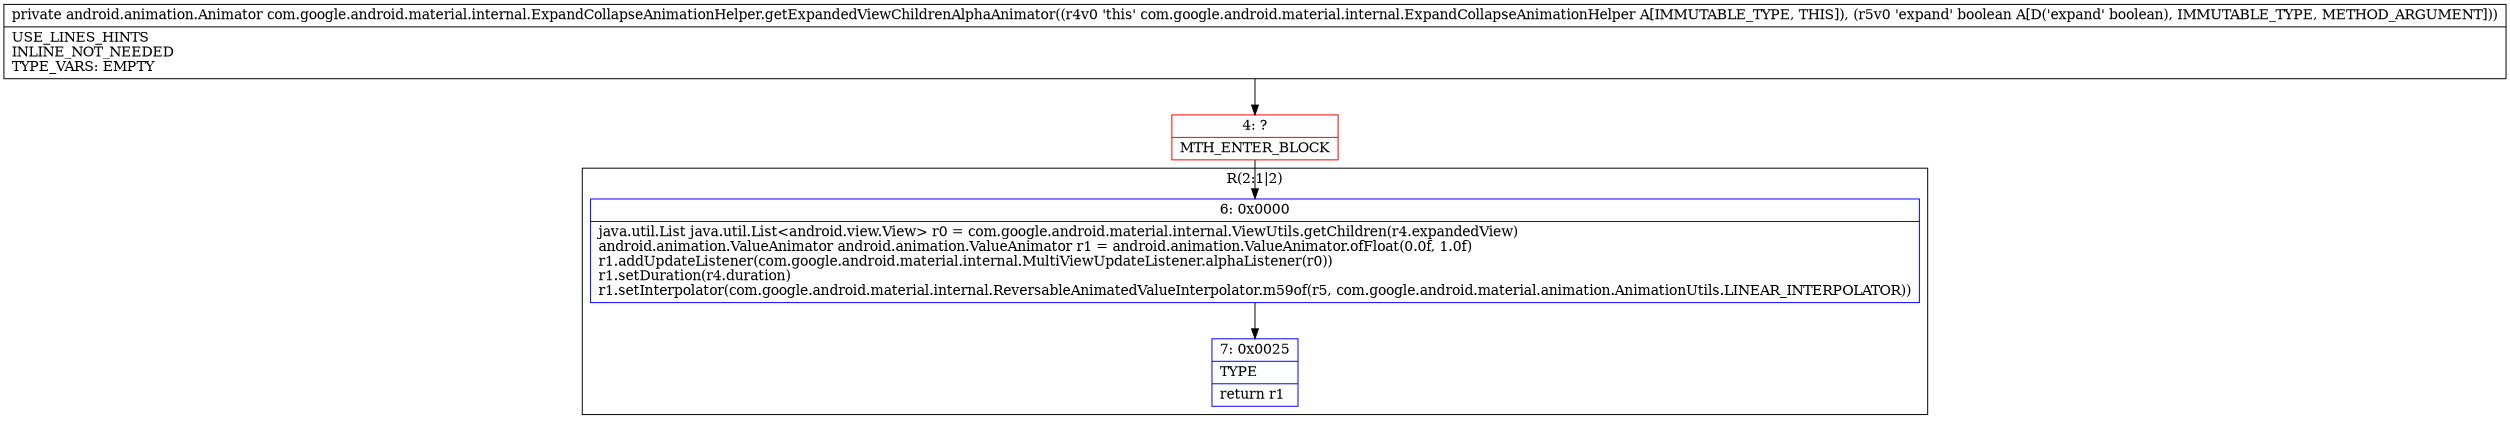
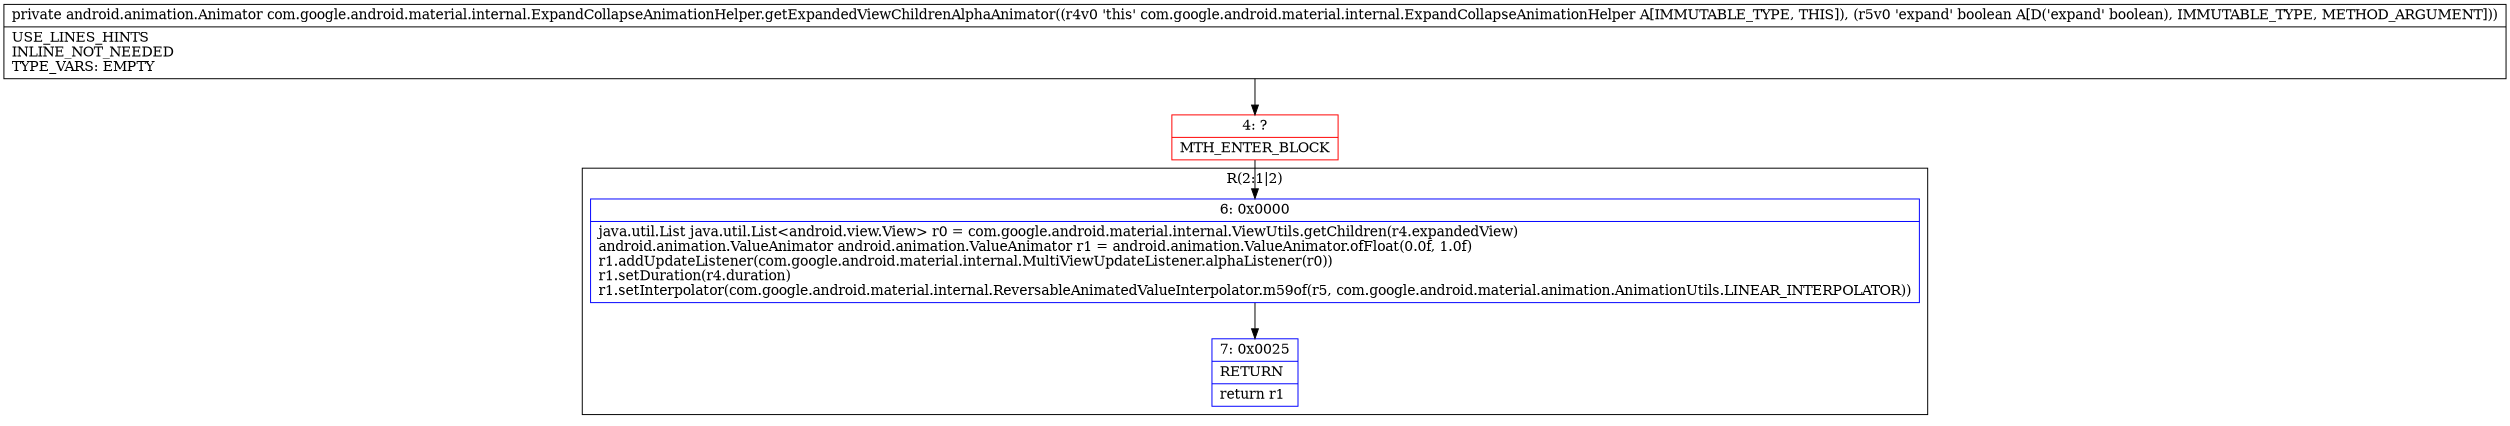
node "7: 0x0025": text "TYPE" -> "RETURN"
